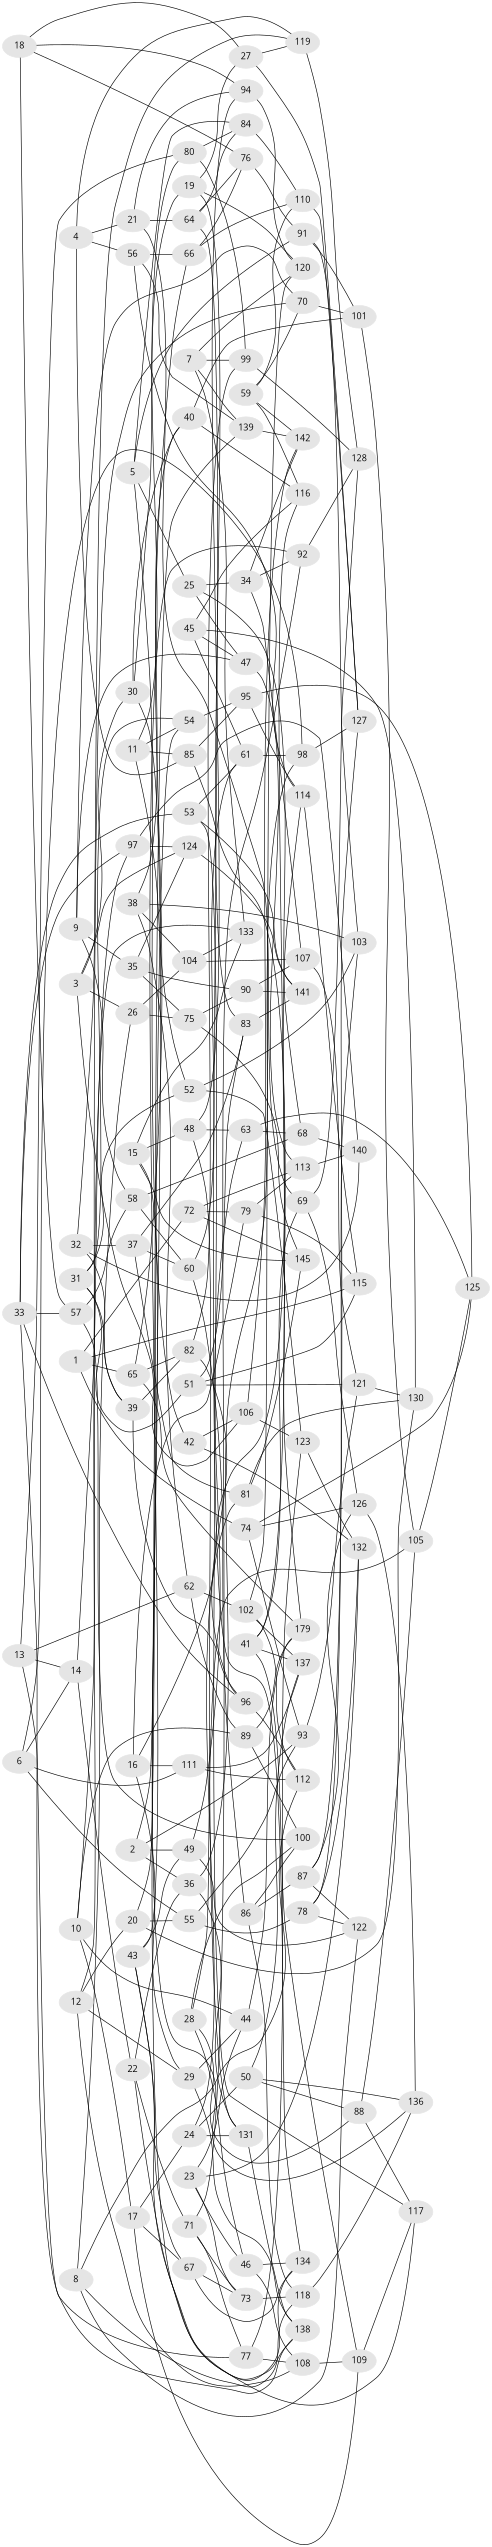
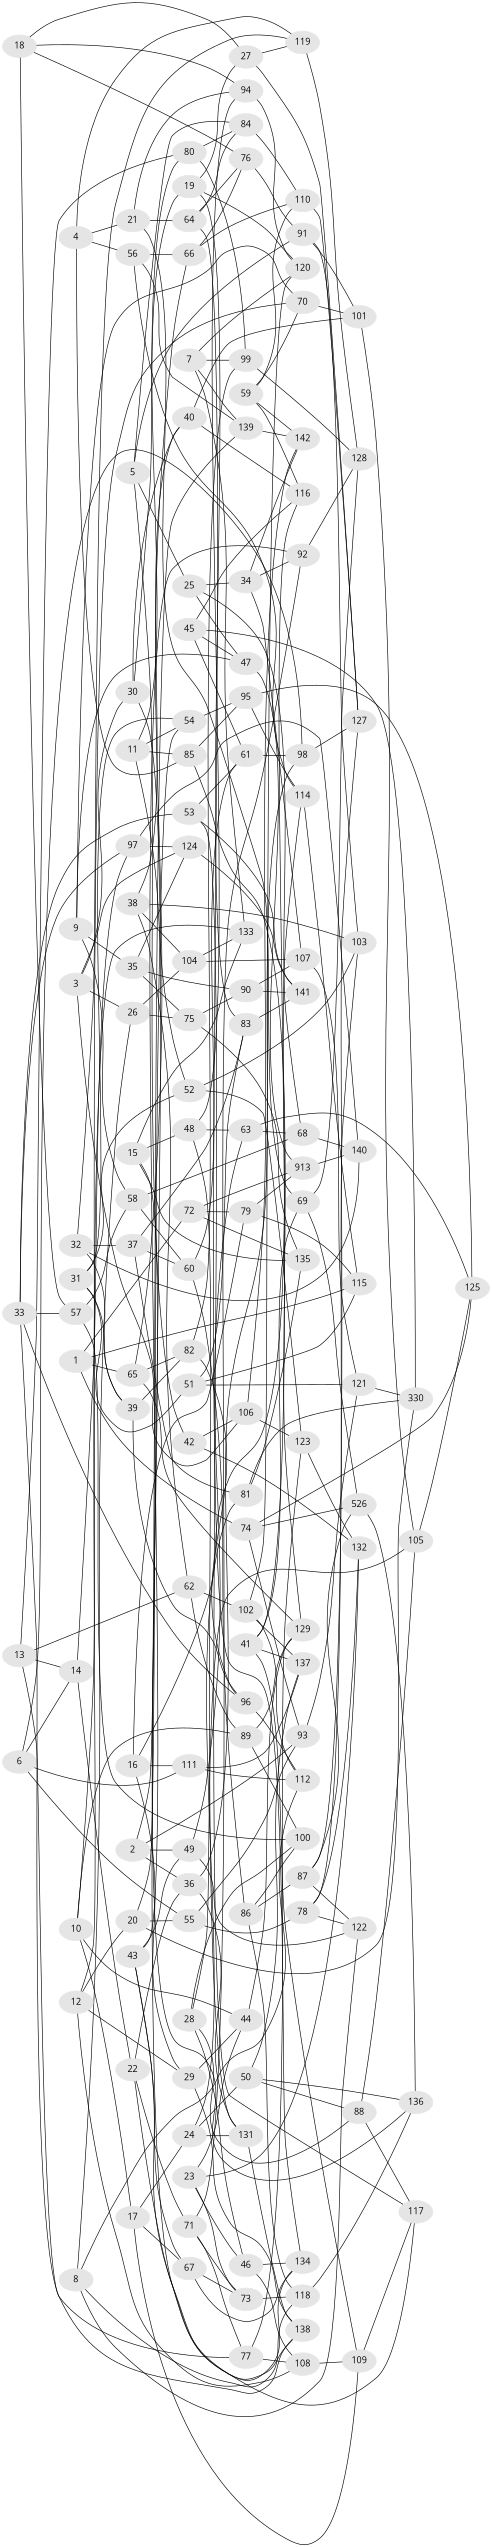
node "113": label "113" -> "913"
node "145": label "145" -> "135"
node "130": label "130" -> "330"
node "126": label "126" -> "526"
node "179": label "179" -> "129"
